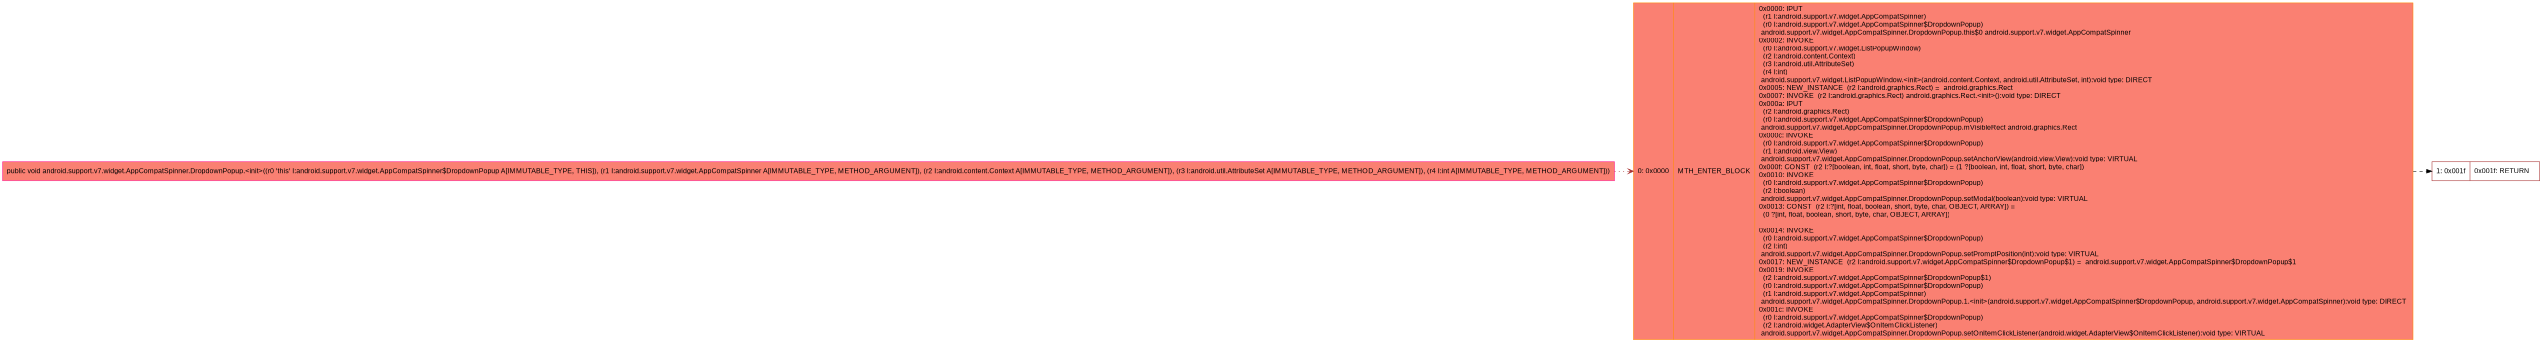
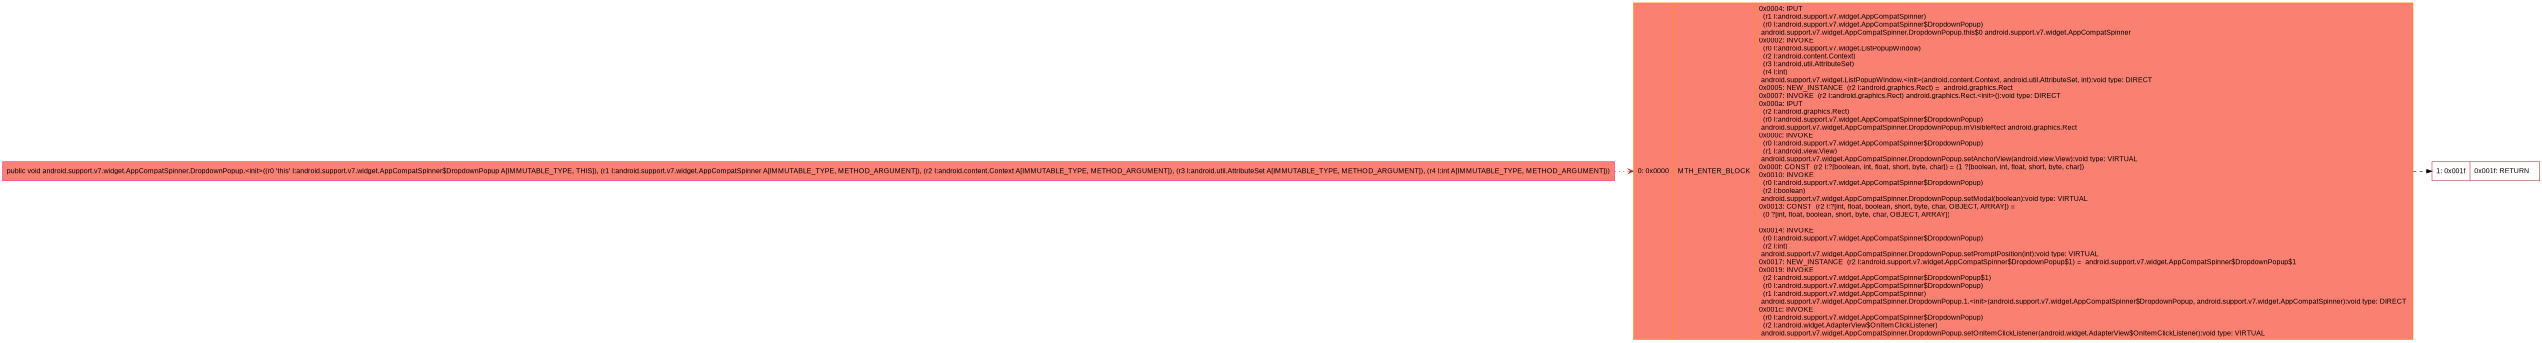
node "0: 0x0000": text "0x0000: IPUT" -> "0x0004: IPUT"
